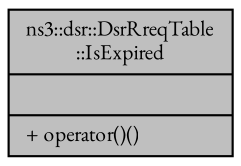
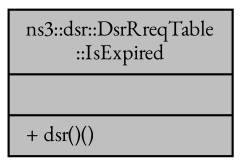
node "ns3::dsr::DsrRreqTable": text "+ operator()()" -> "+ dsr()()"
